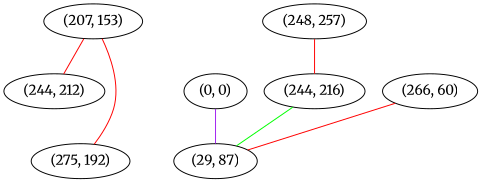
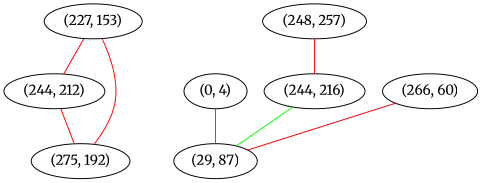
node "(207, 153)": label "(207, 153)" -> "(227, 153)"
node "(0, 0)": label "(0, 0)" -> "(0, 4)"
edge "(244, 212)" -- "(275, 192)": added
